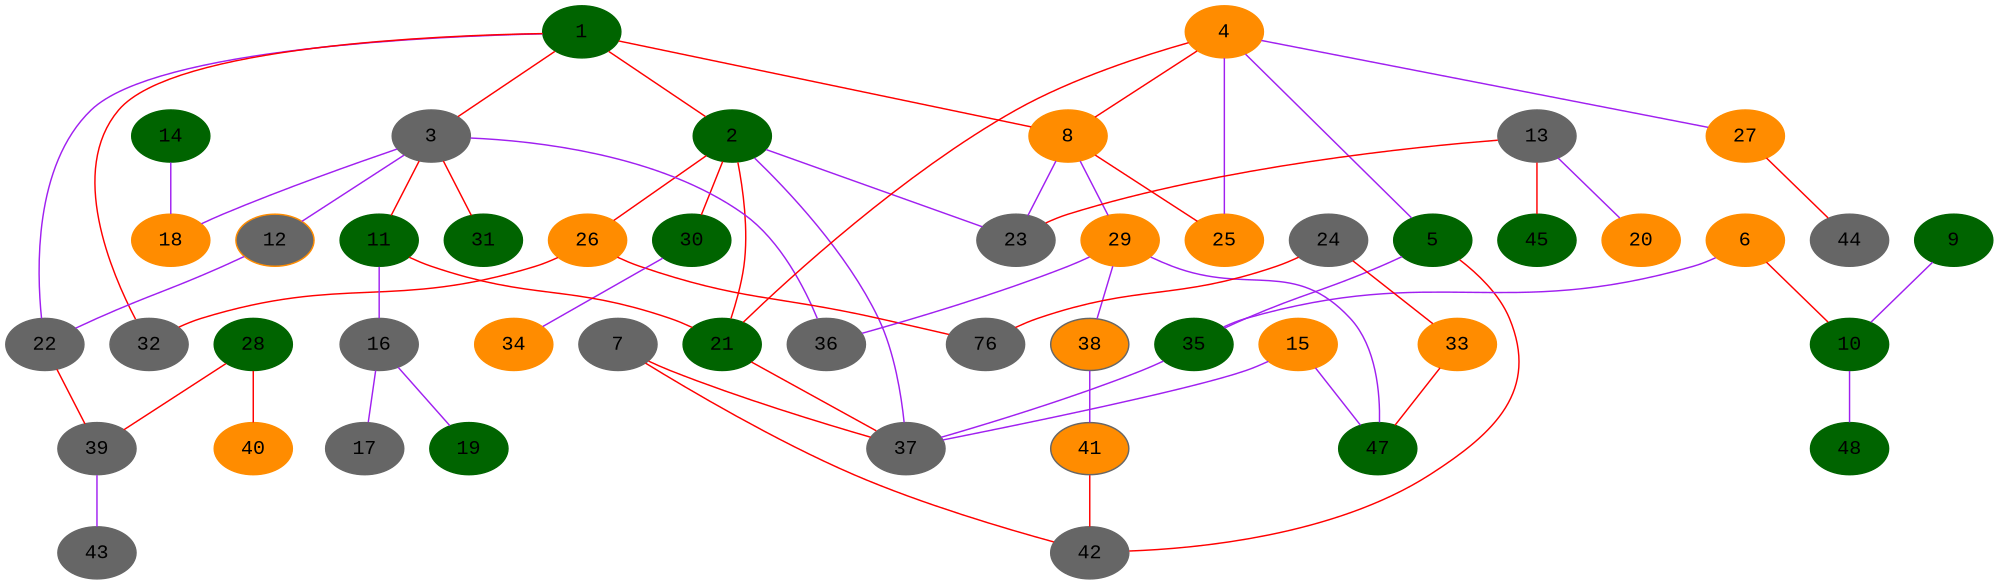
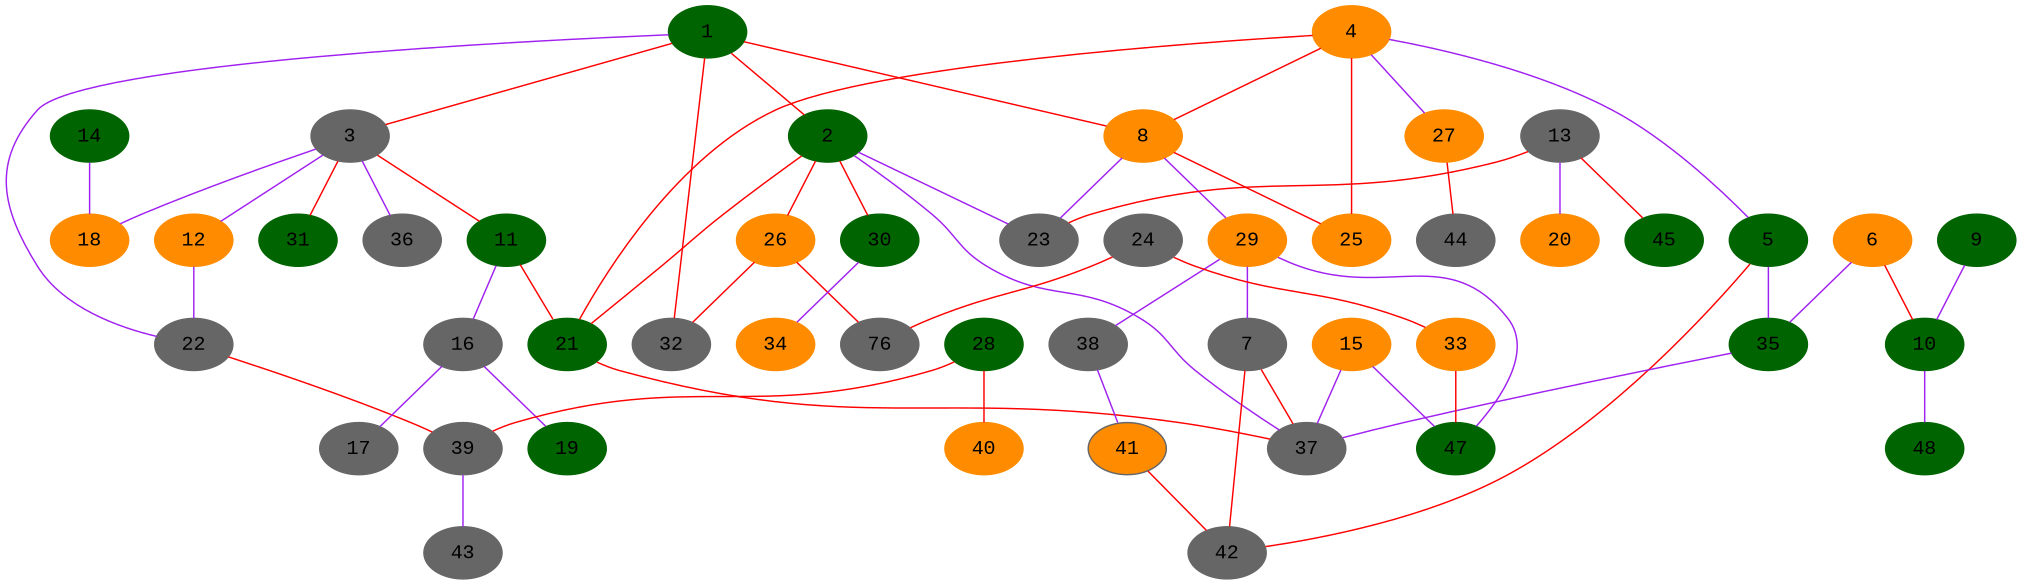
edge "4" -- "25": color purple -> red
node "12": fillcolor gray40 -> darkorange
edge "29" -- "36": now "29" -- "7"
node "38": fillcolor darkorange -> gray40
